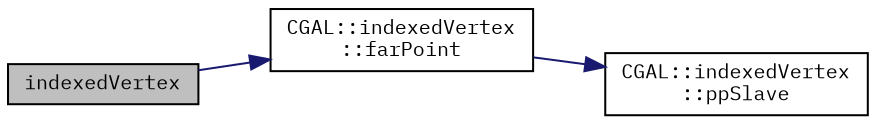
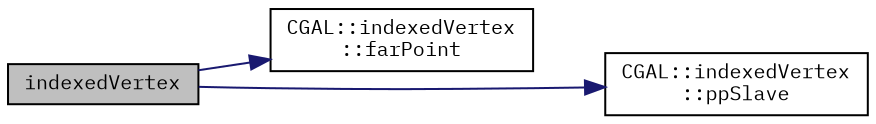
edge "CGAL::indexedVertex ::farPoint" -> "CGAL::indexedVertex ::ppSlave": now "indexedVertex" -> "CGAL::indexedVertex ::ppSlave"
